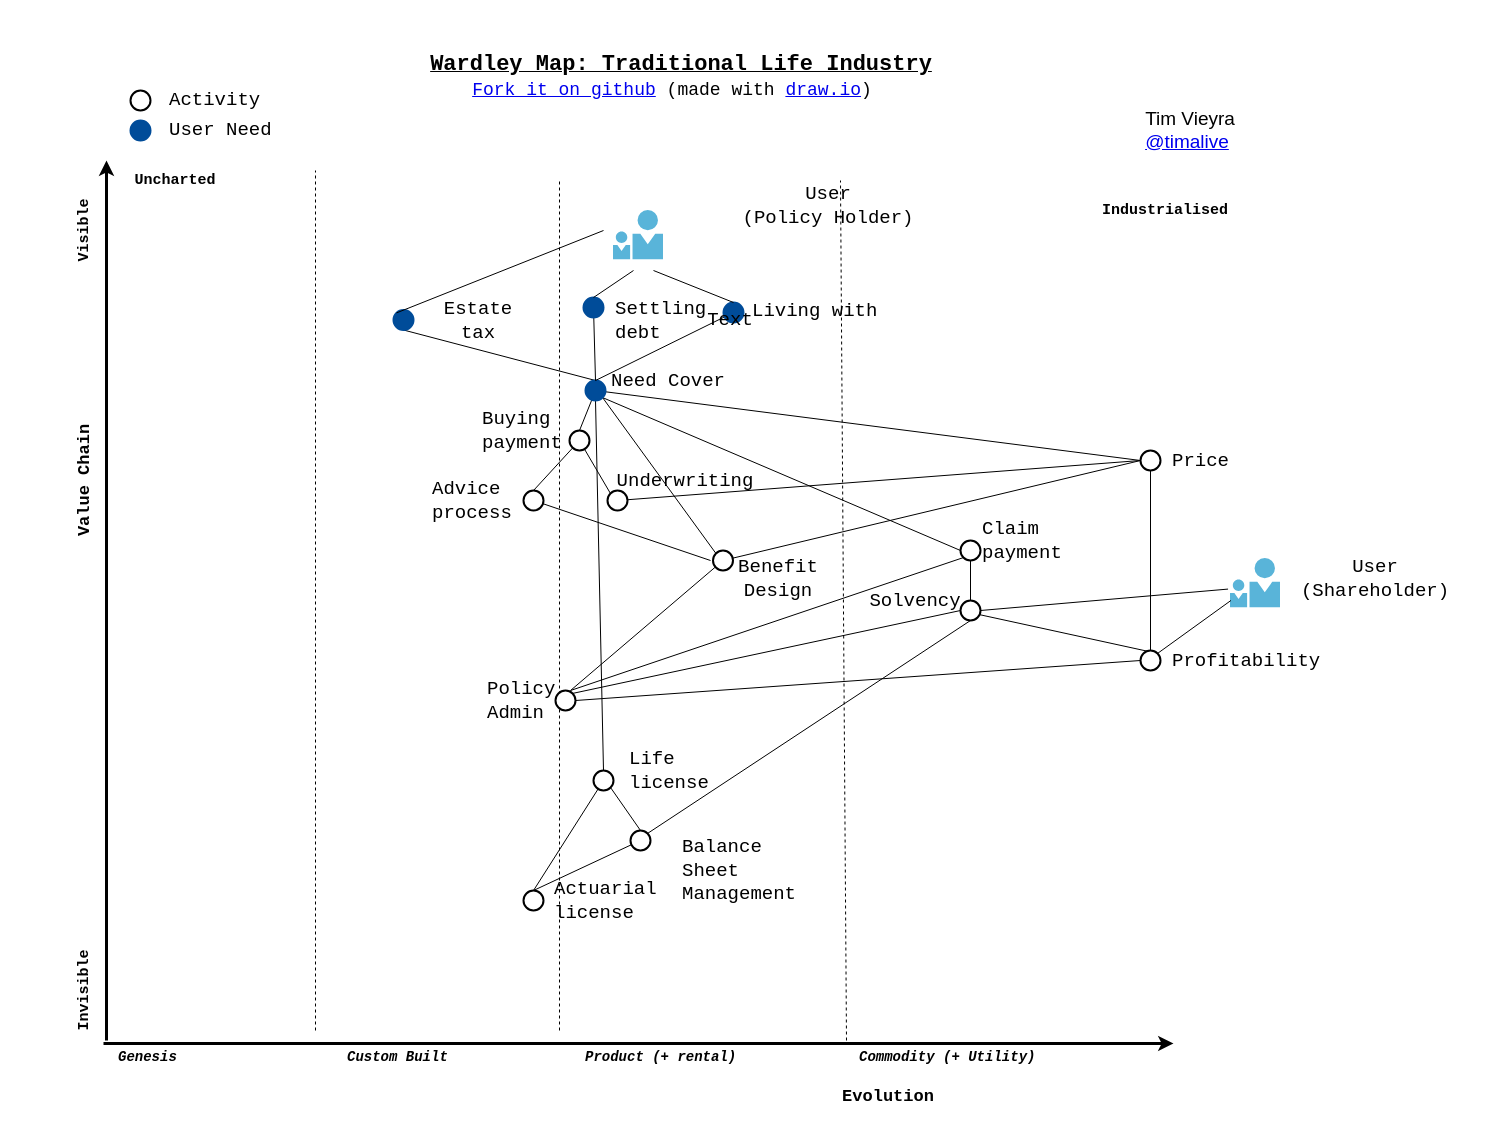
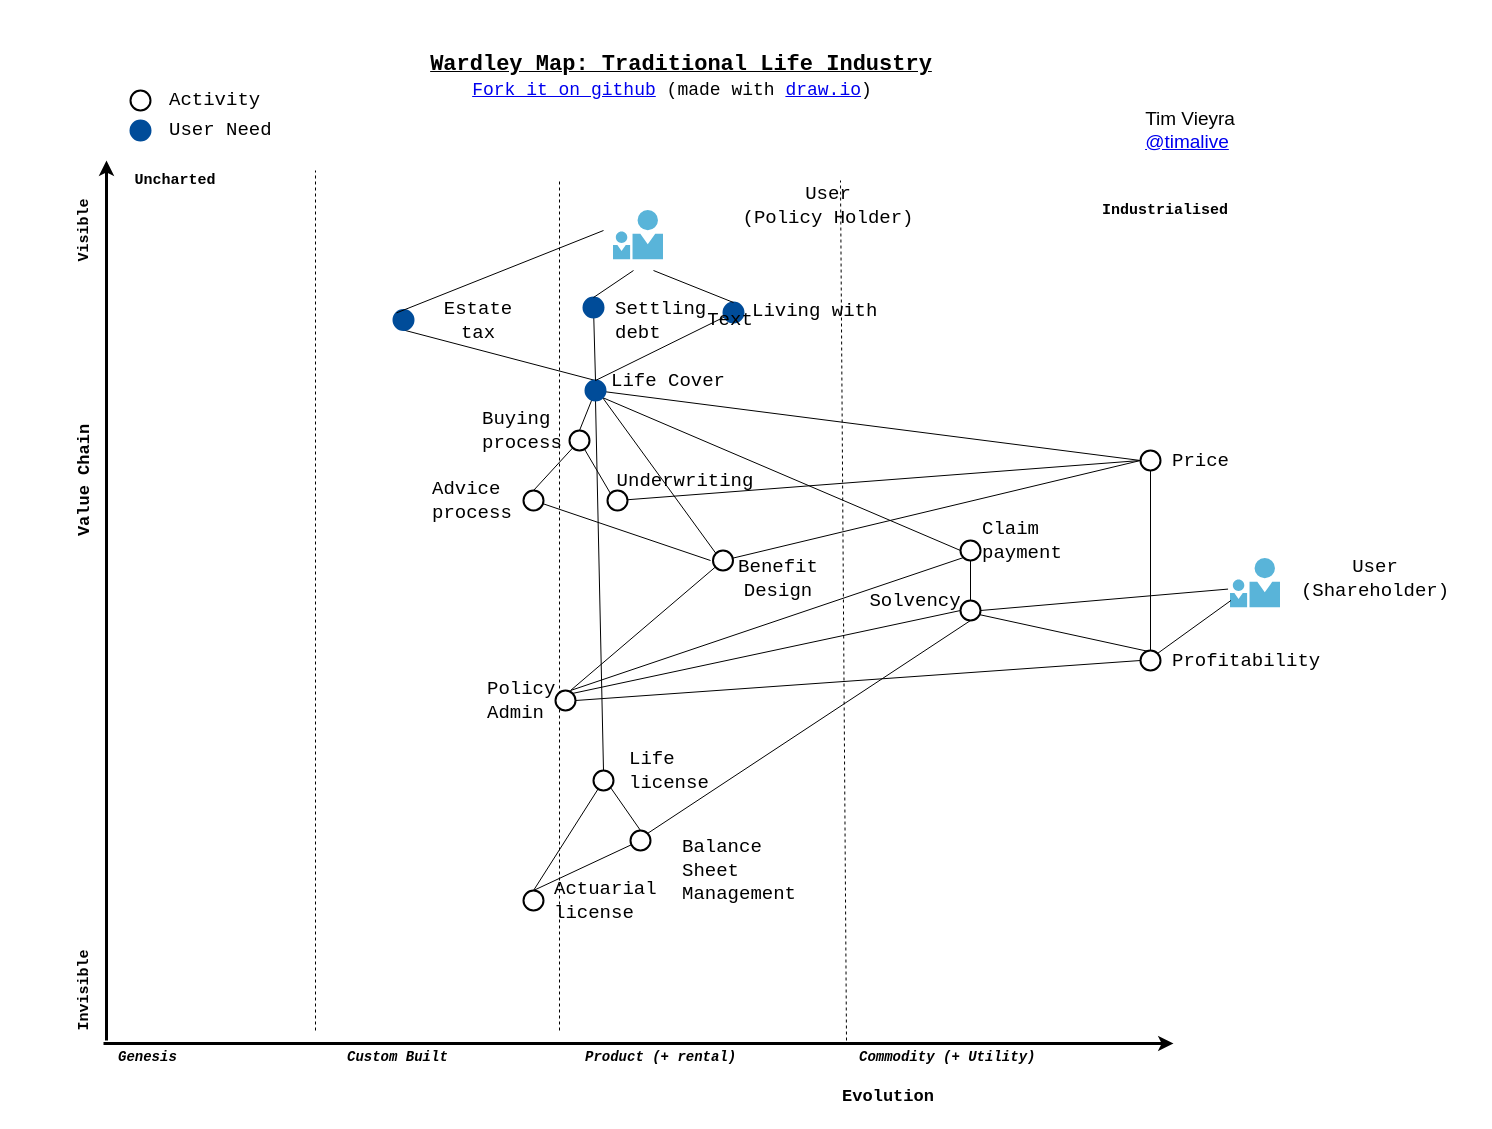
node "Need Cover": label "Need Cover" -> "Life Cover"
node "Buying payment": label "Buying payment" -> "Buying process"
